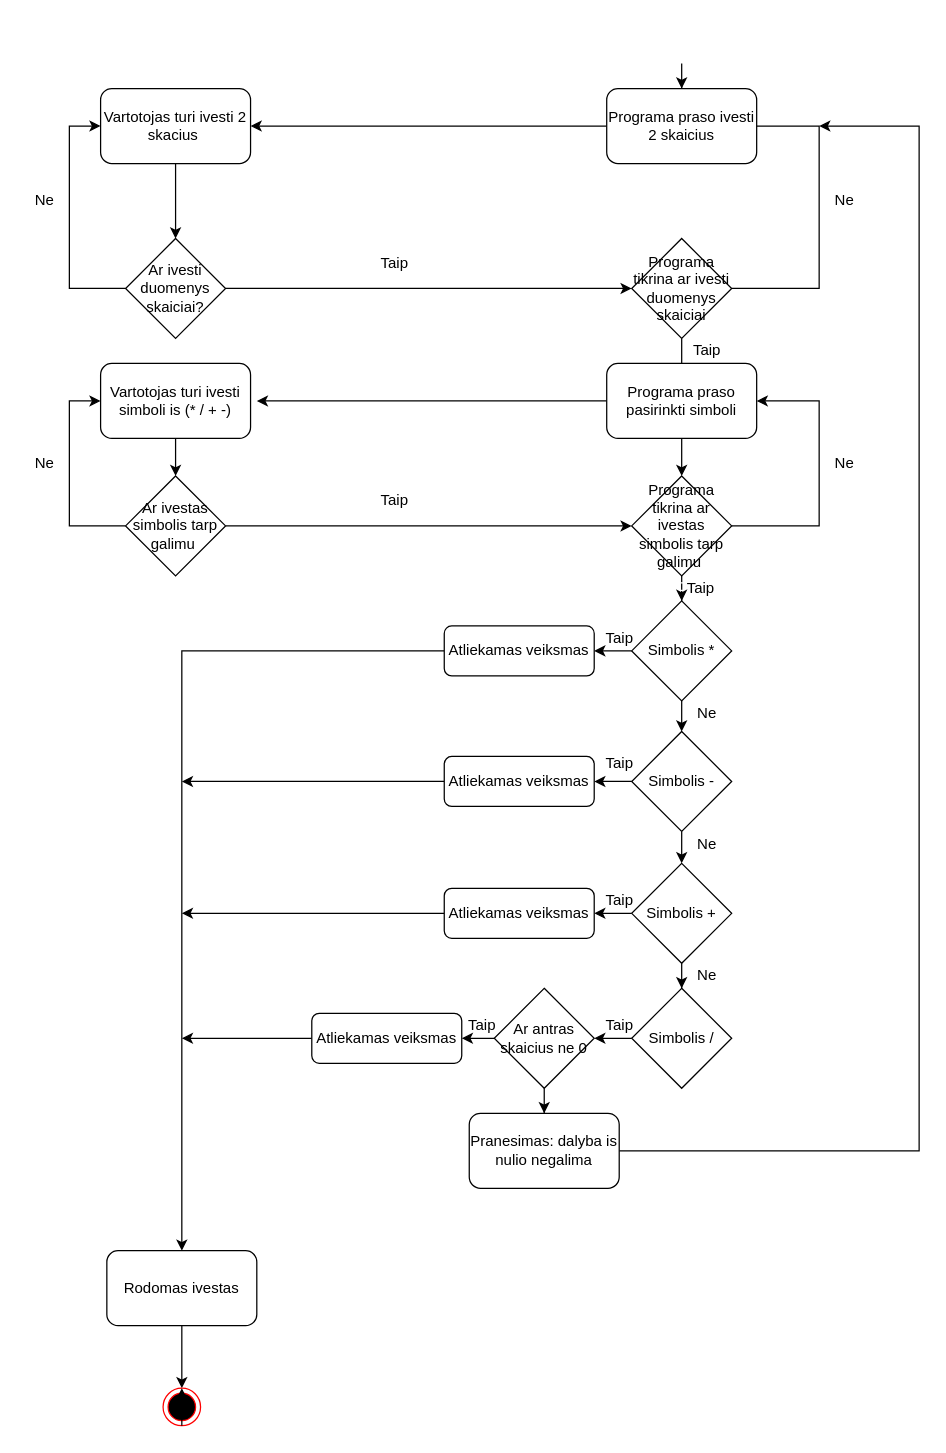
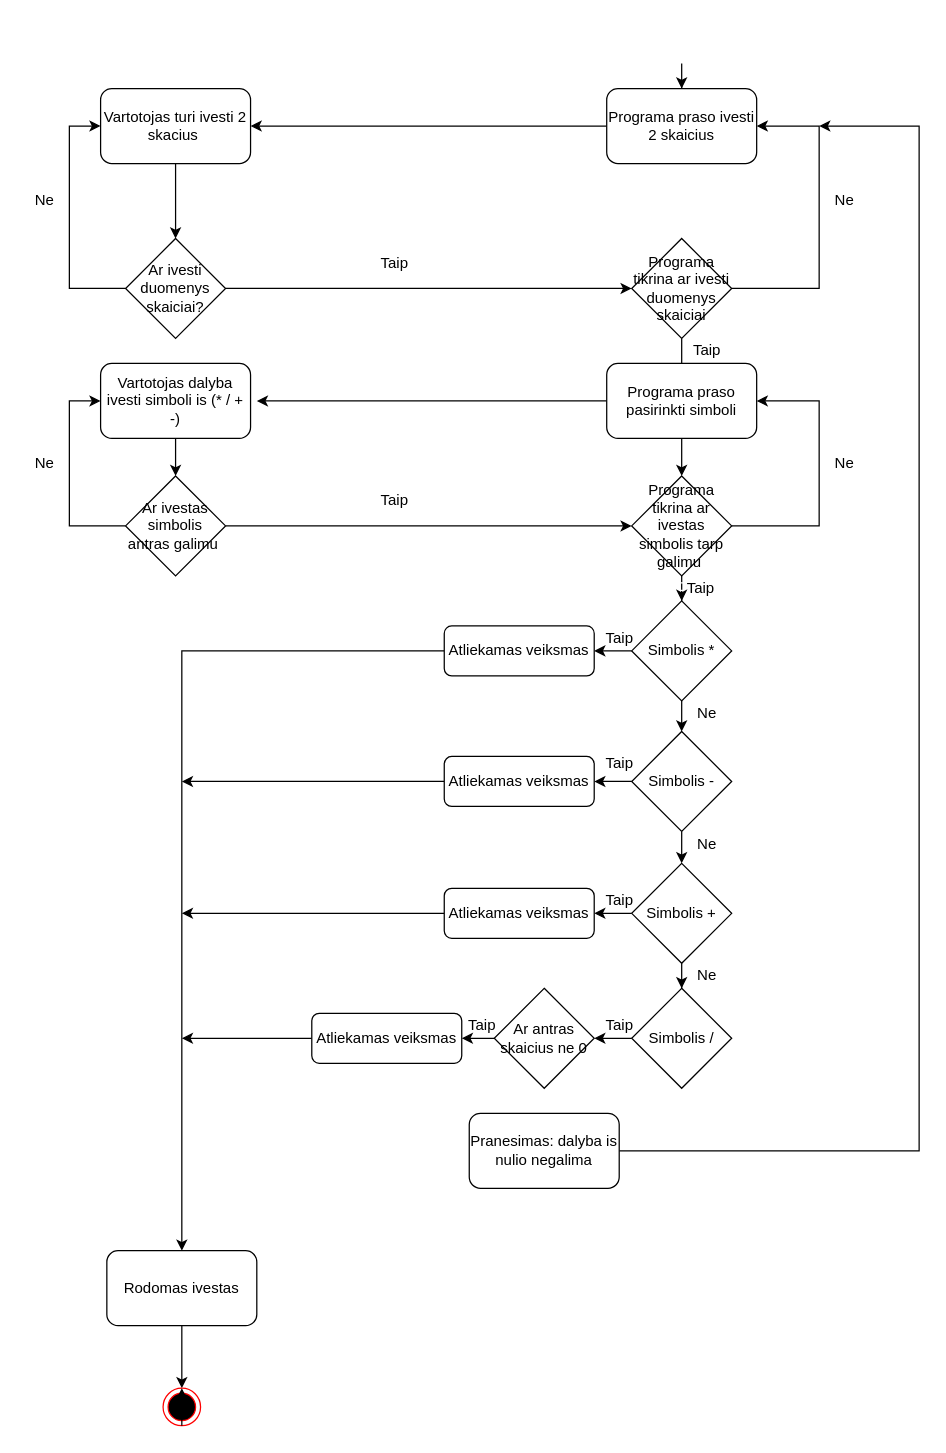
edge "Programa praso ivesti 2 skaicius" -- "Programa tikrina ar ivesti duomenys skaiciai": arrowhead none -> classic
node "Vartotojas turi ivesti simboli is (* / + -)": label "Vartotojas turi ivesti simboli is (* / + -)" -> "Vartotojas dalyba ivesti simboli is (* / + -)"
node "Ar ivestas simbolis tarp galimu": label "Ar ivestas simbolis tarp galimu" -> "Ar ivestas simbolis antras galimu"
edge "Ar antras skaicius ne 0" -> "Pranesimas: dalyba is nulio negalima": removed
